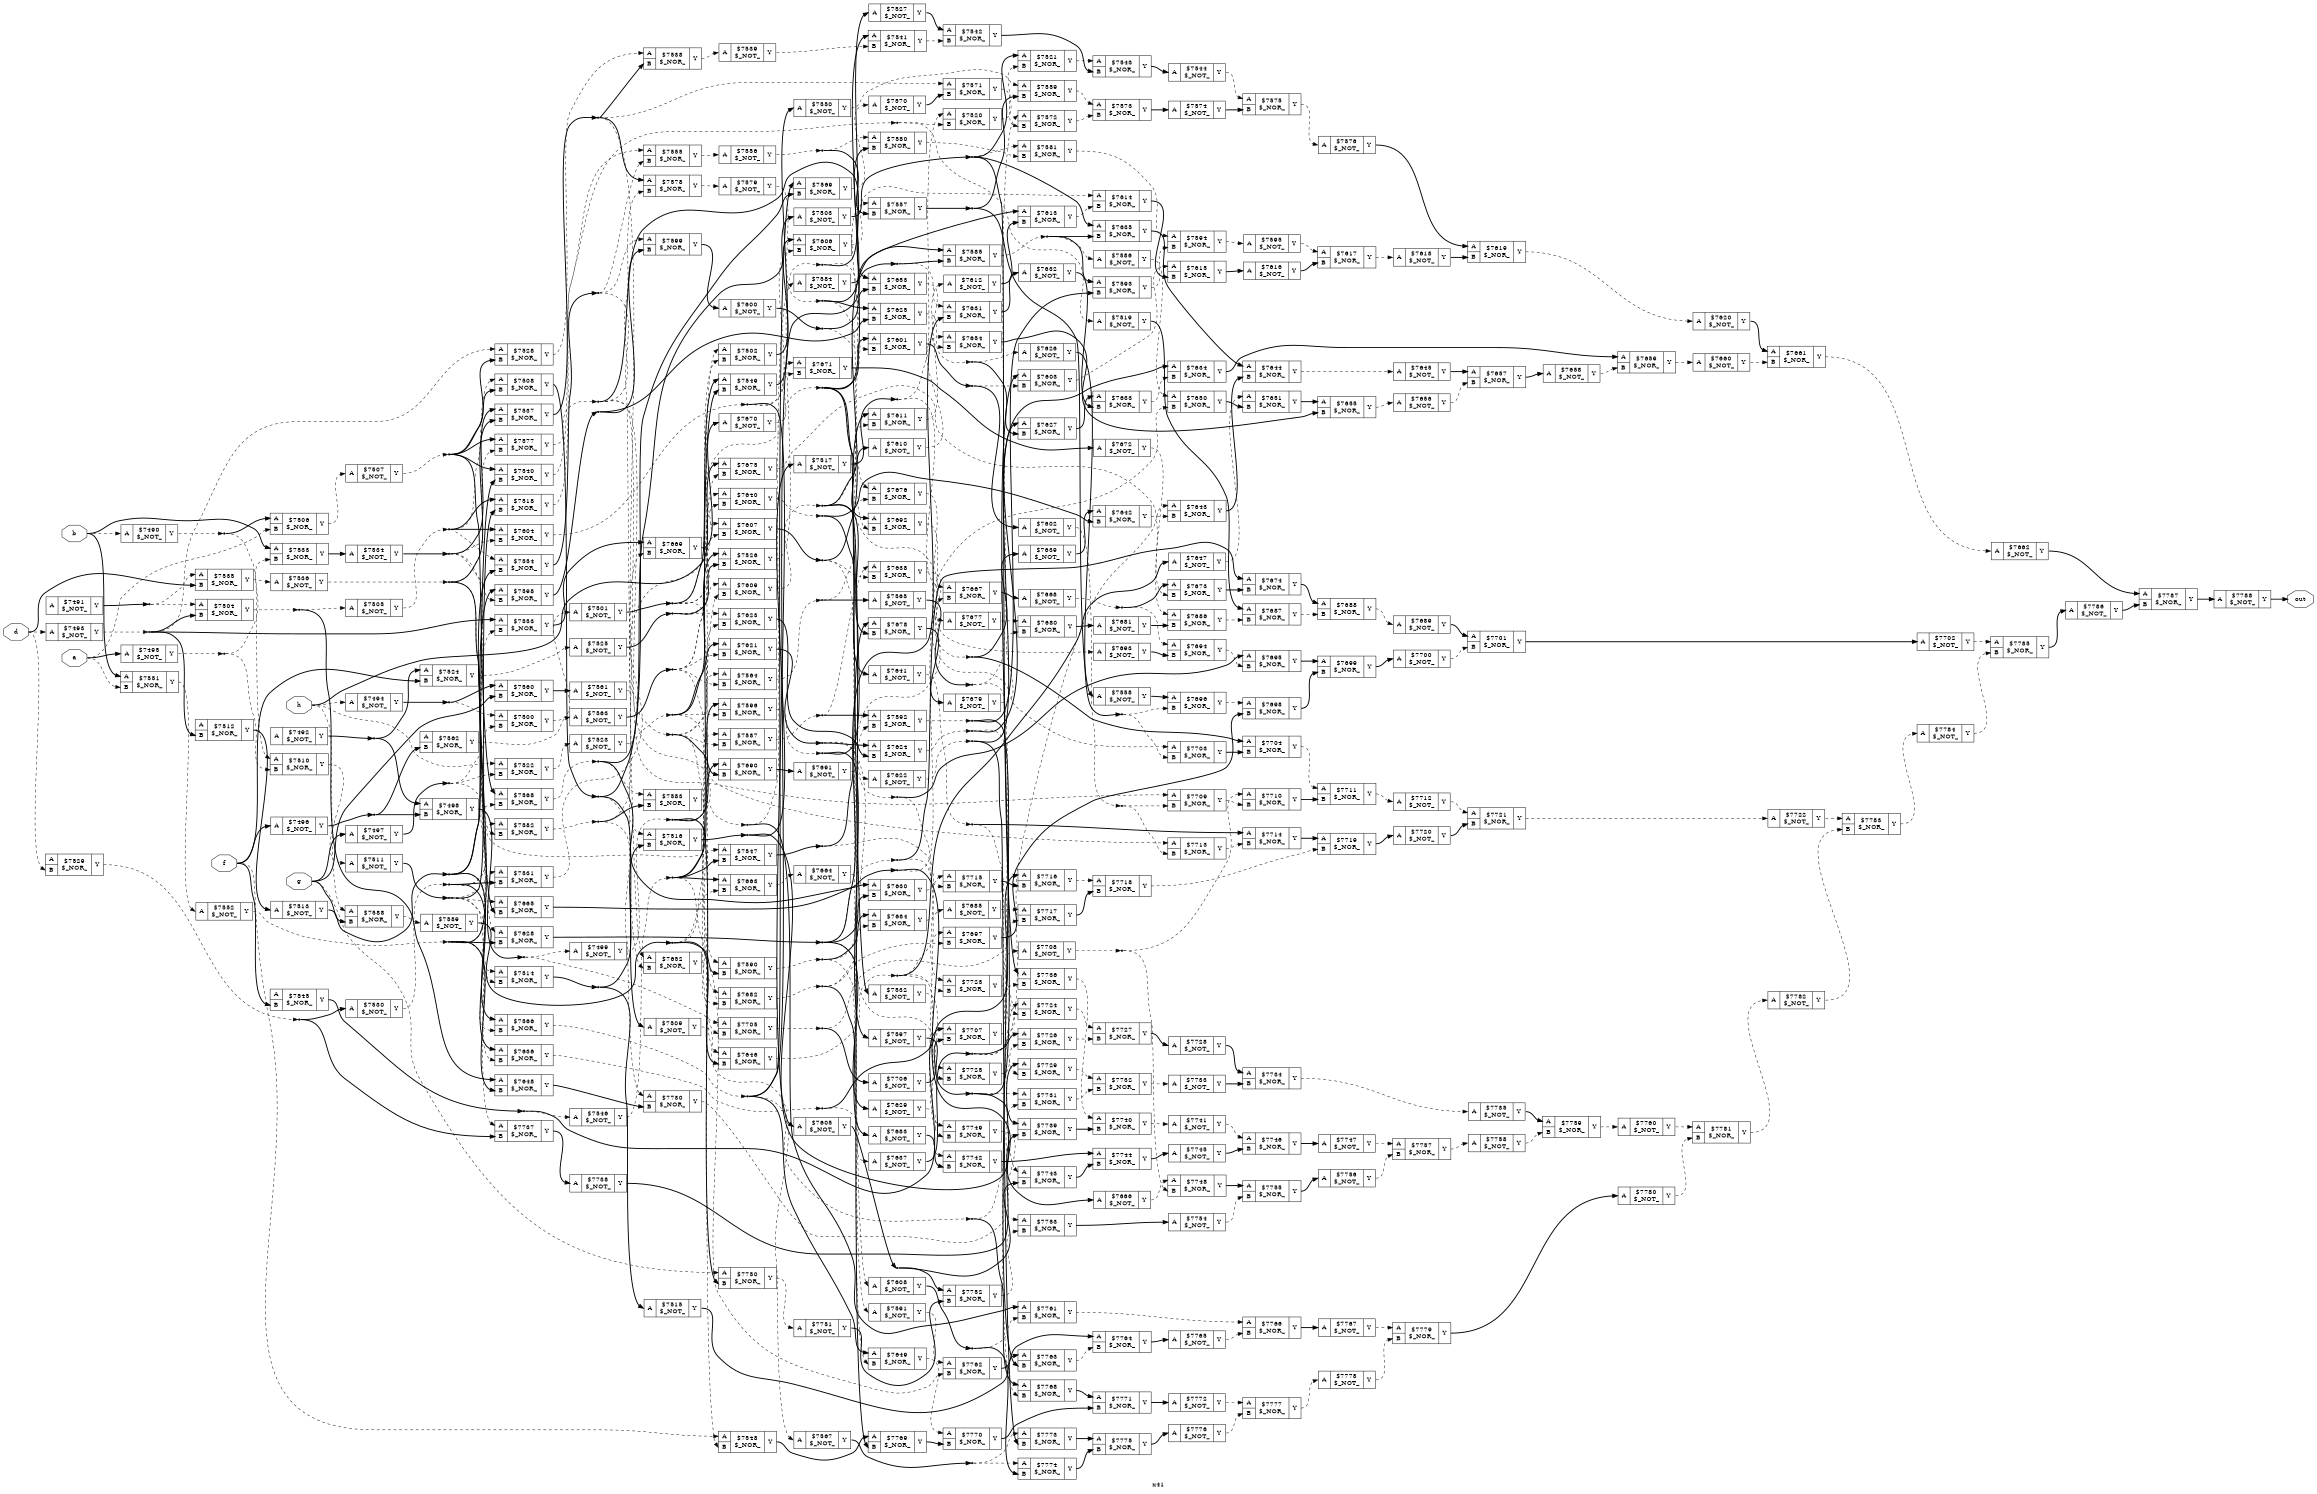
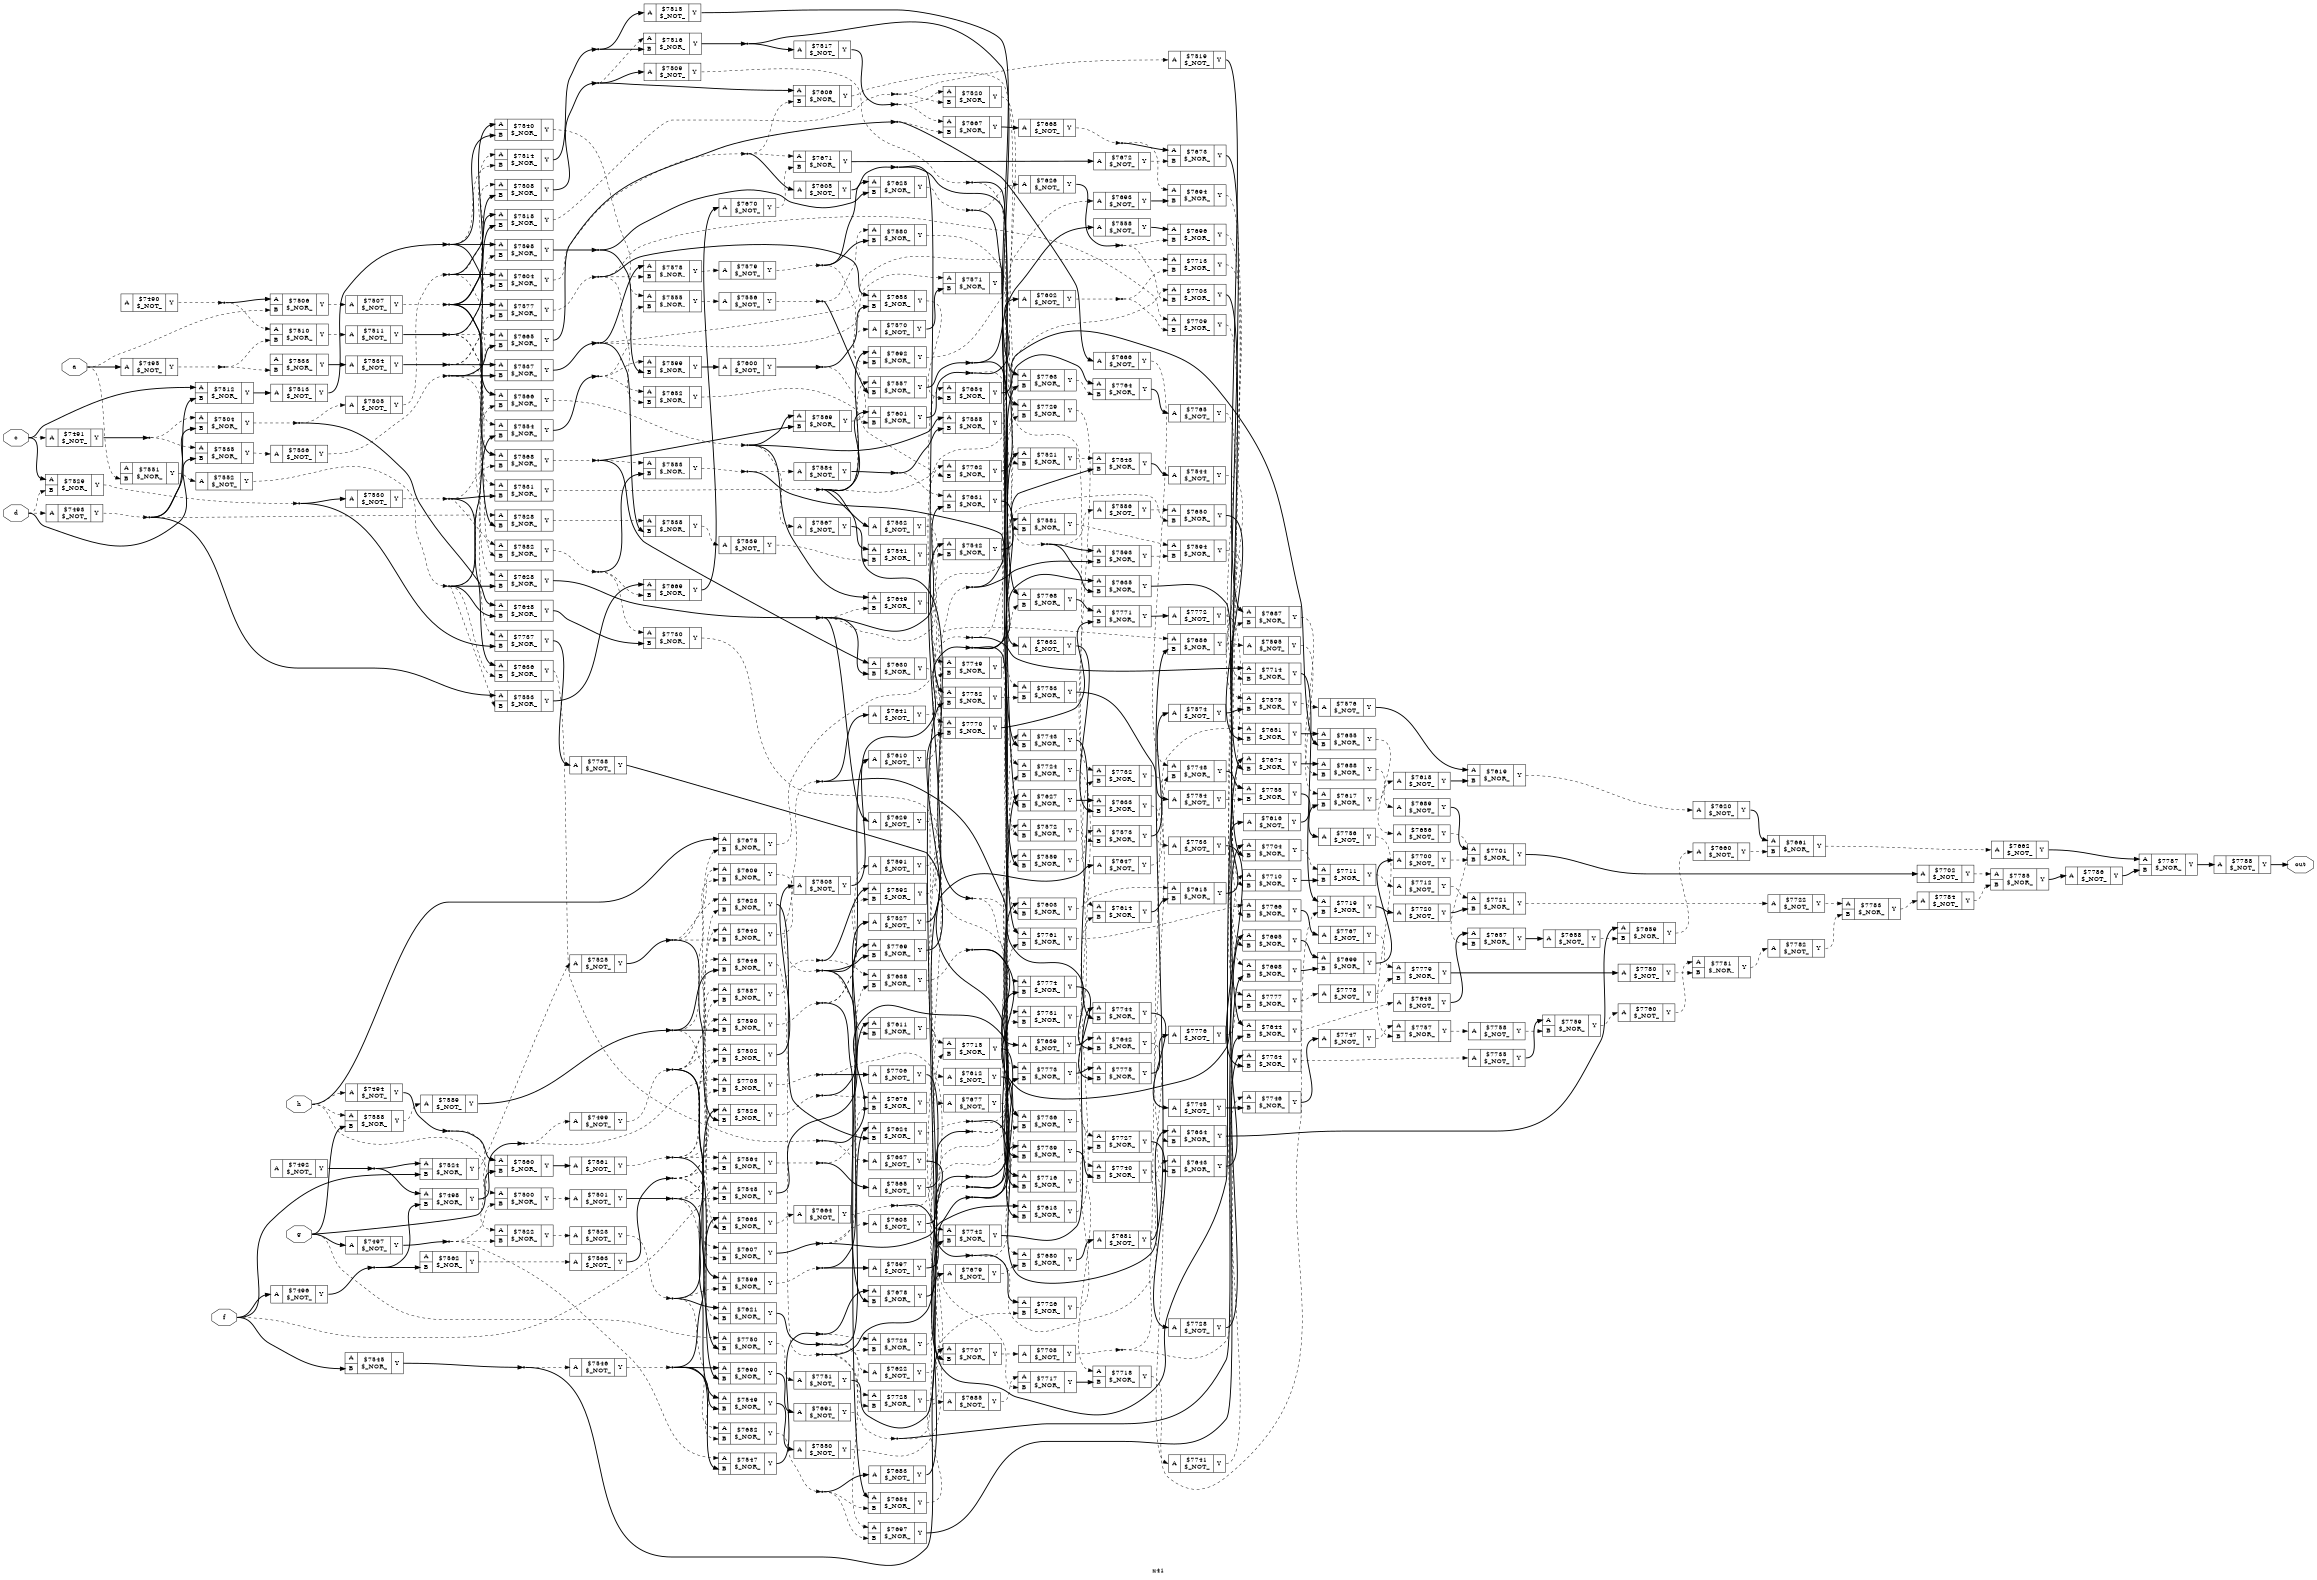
node "c": added
node "b": removed
